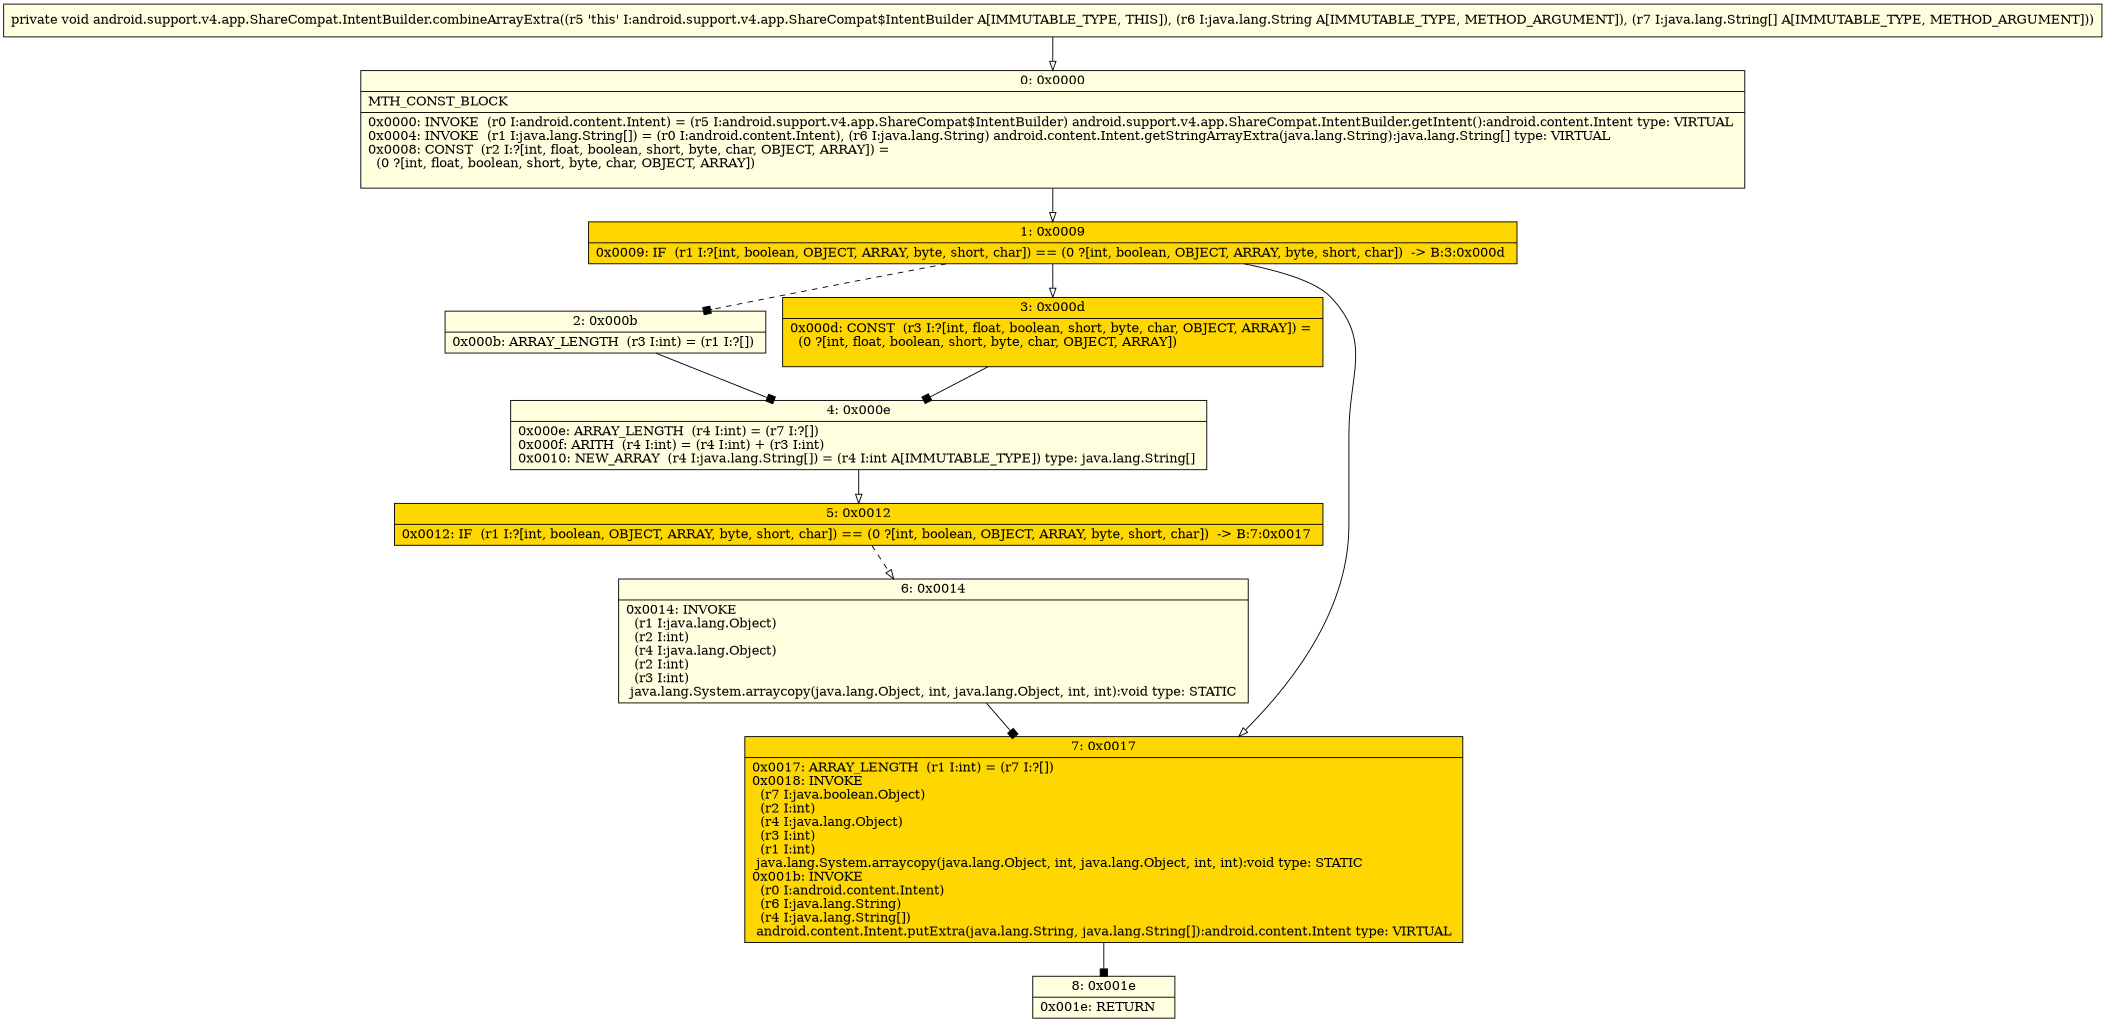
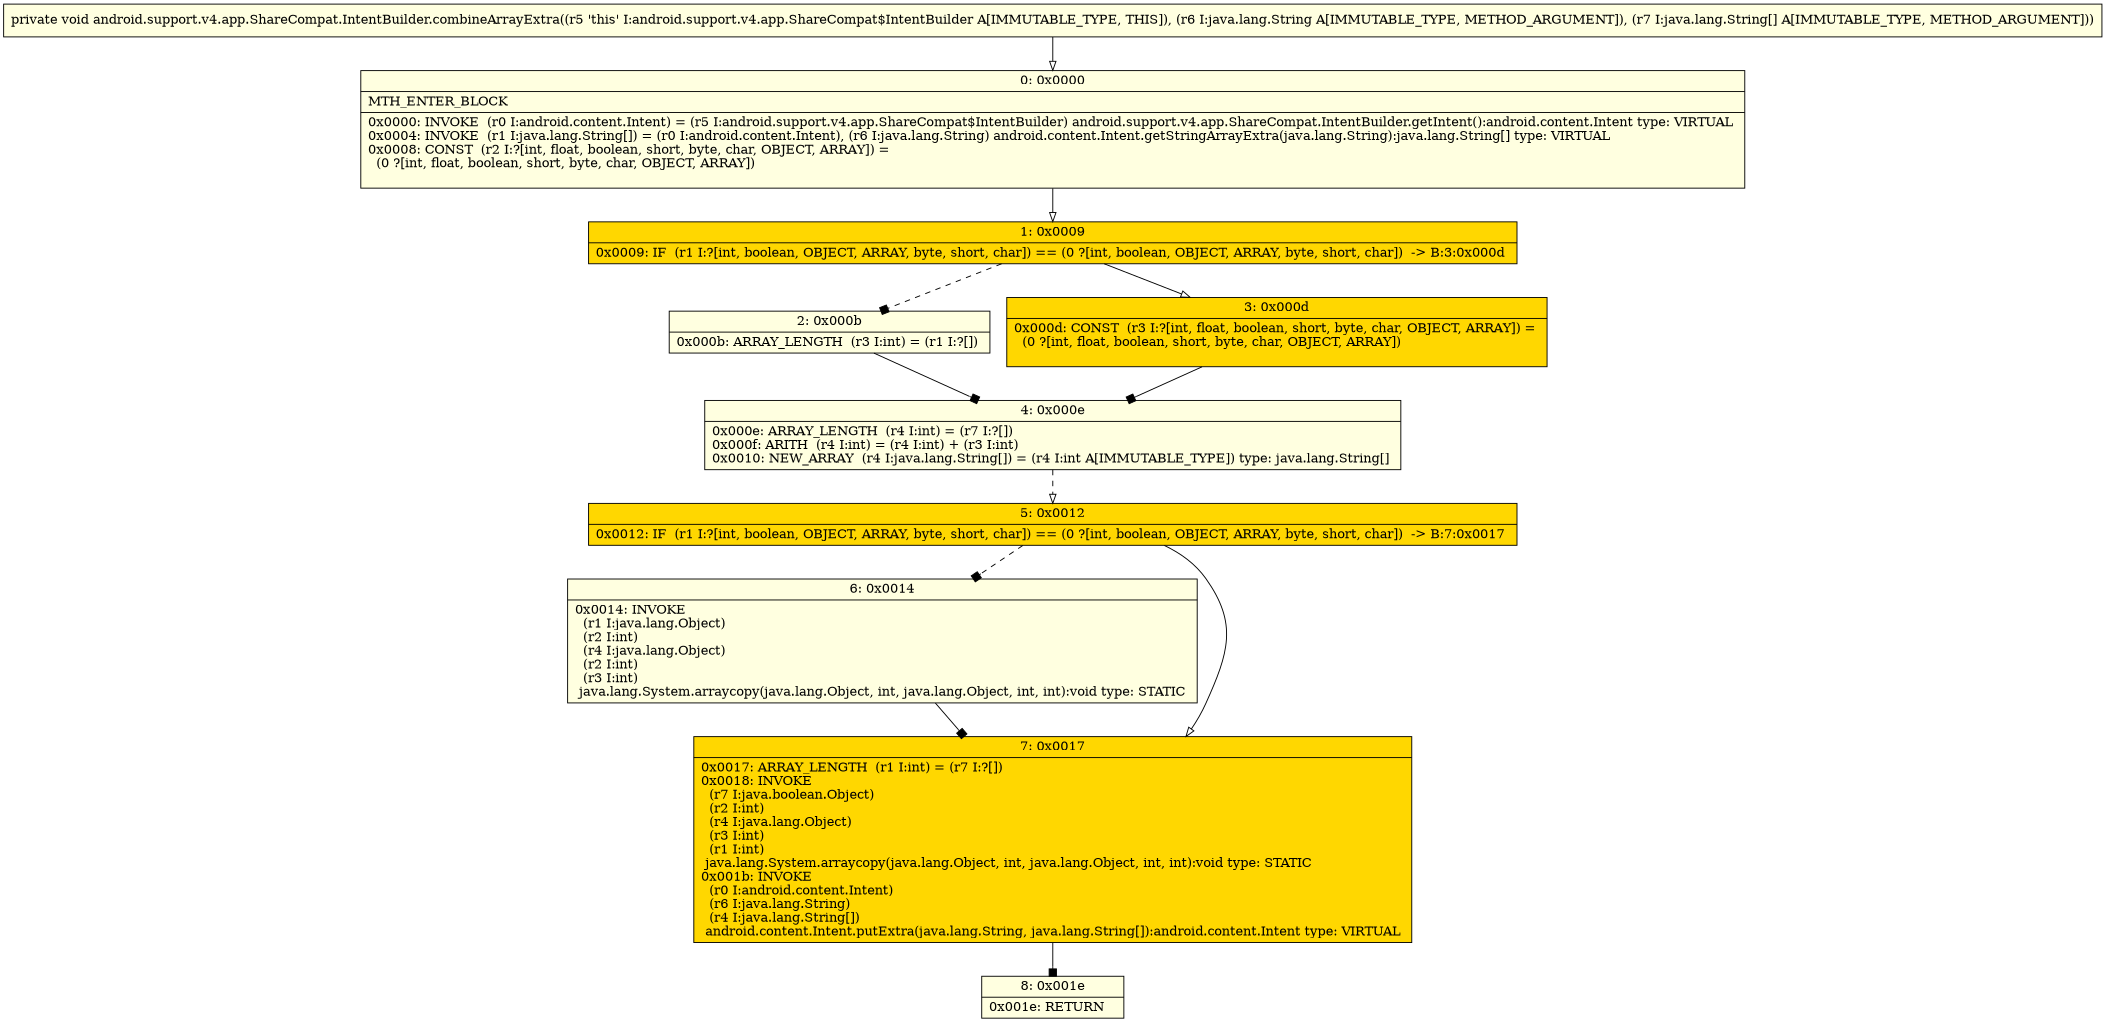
node "0: 0x0000": text "MTH_CONST_BLOCK" -> "MTH_ENTER_BLOCK"
edge "1: 0x0009" -> "7: 0x0017": now "5: 0x0012" -> "7: 0x0017"
edge "4: 0x000e" -> "5: 0x0012": style solid -> dashed
edge "5: 0x0012" -> "6: 0x0014": arrowhead onormal -> box
